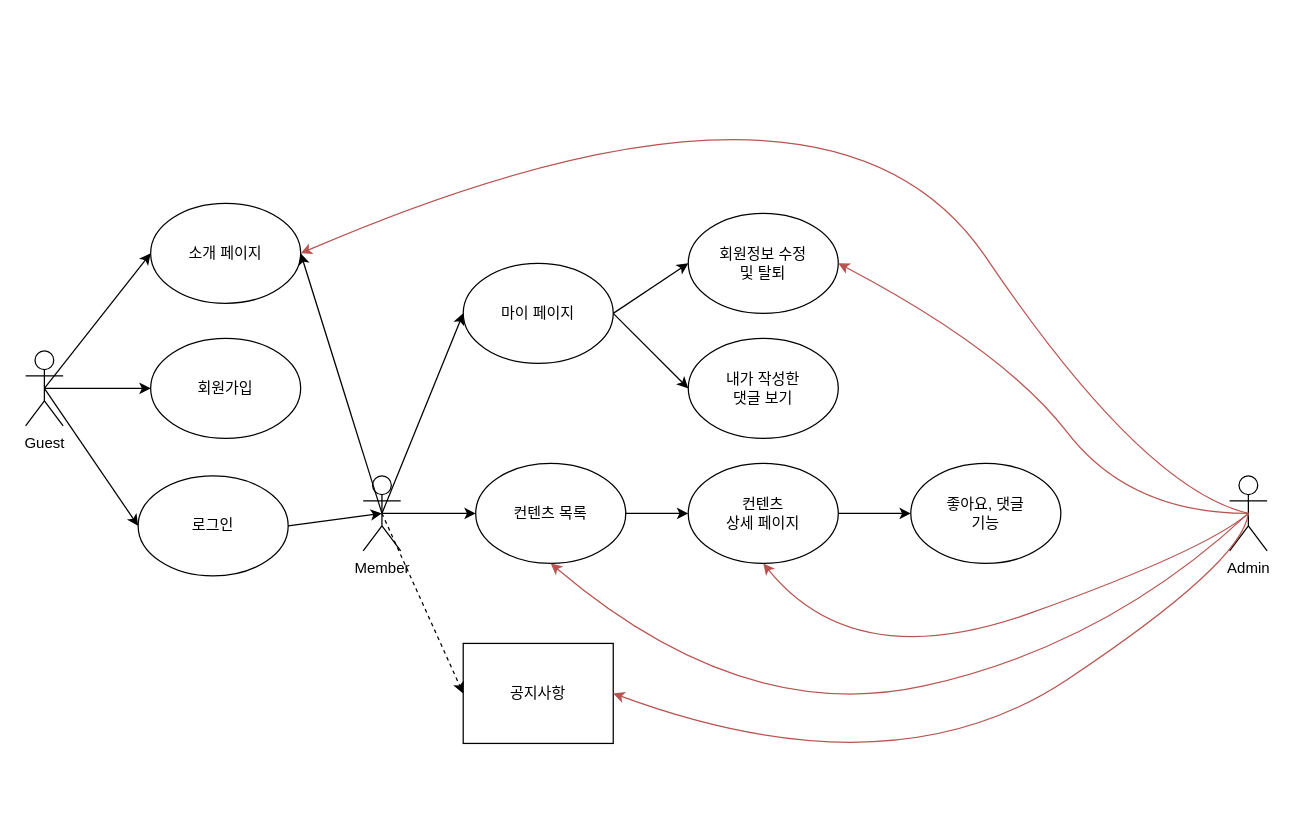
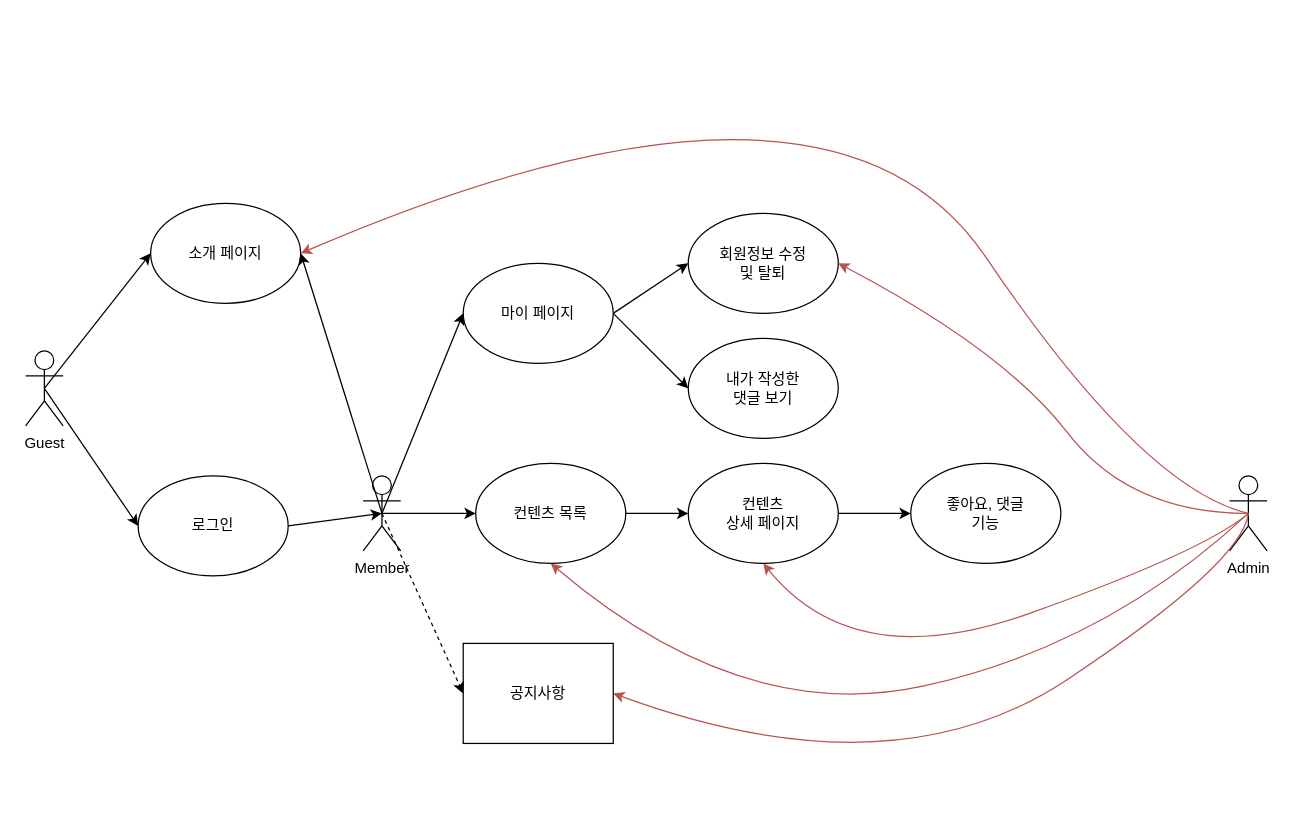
edge "Guest" -> "회원가입": removed
node "회원가입": removed
